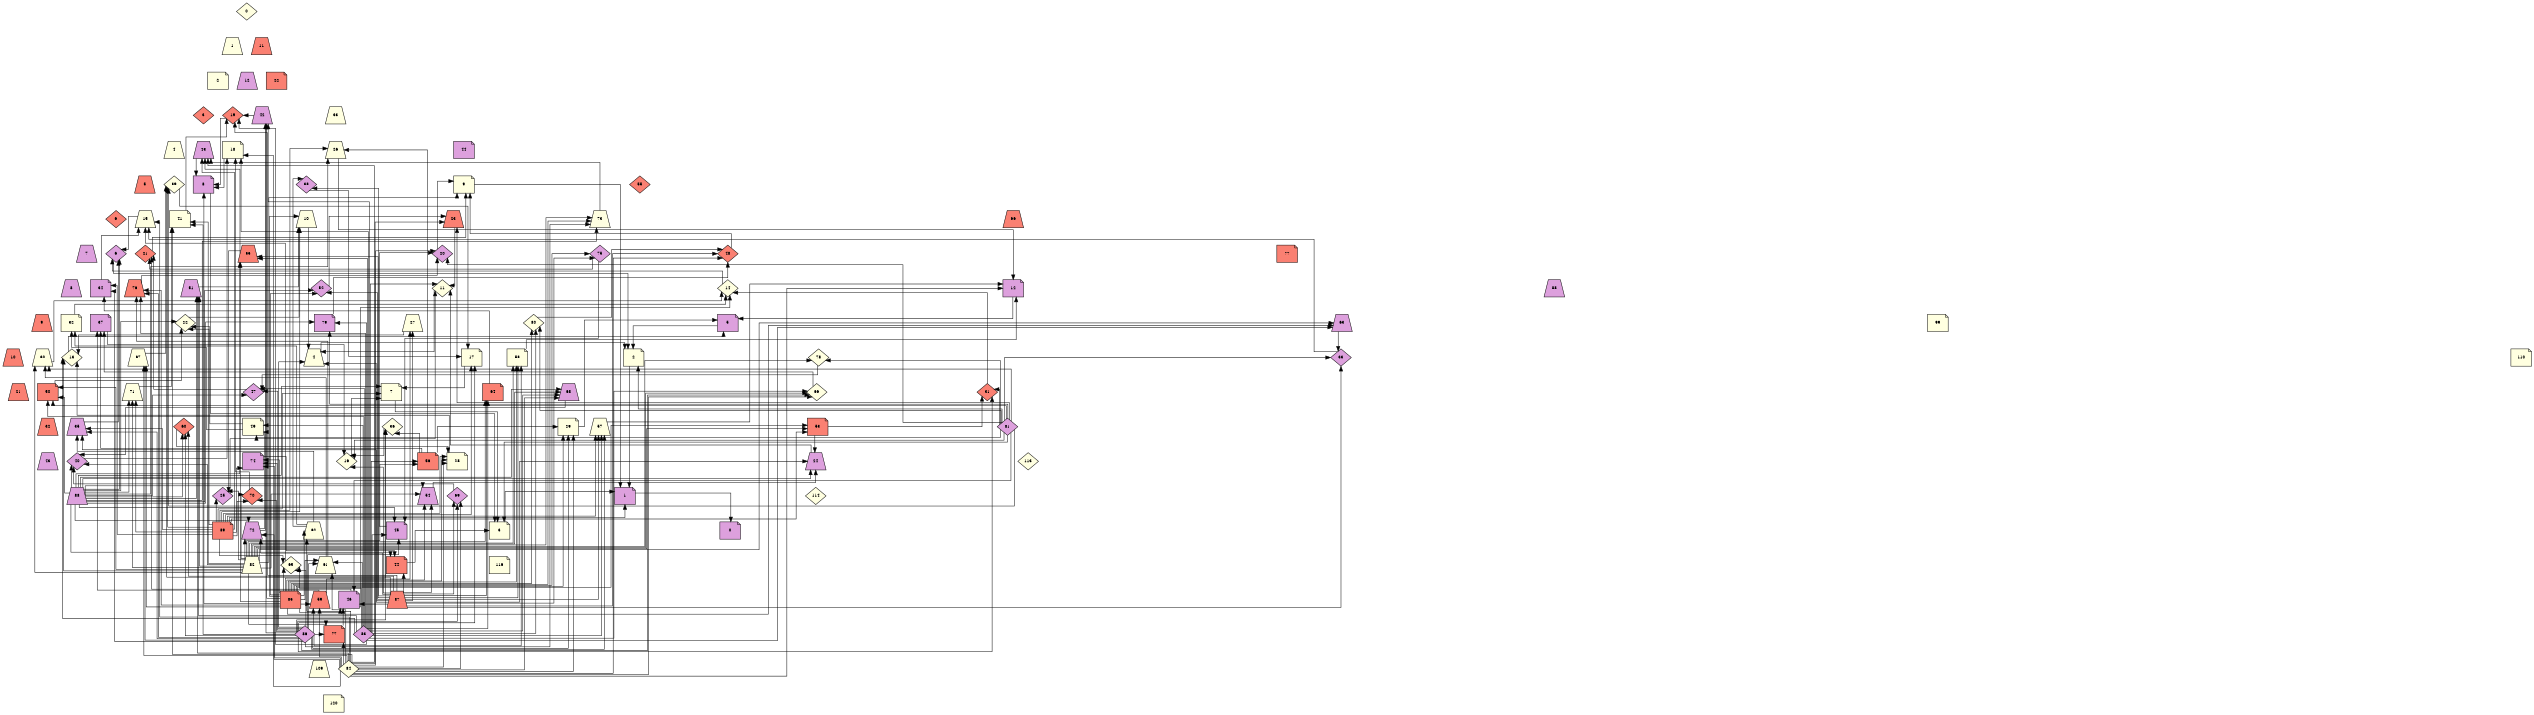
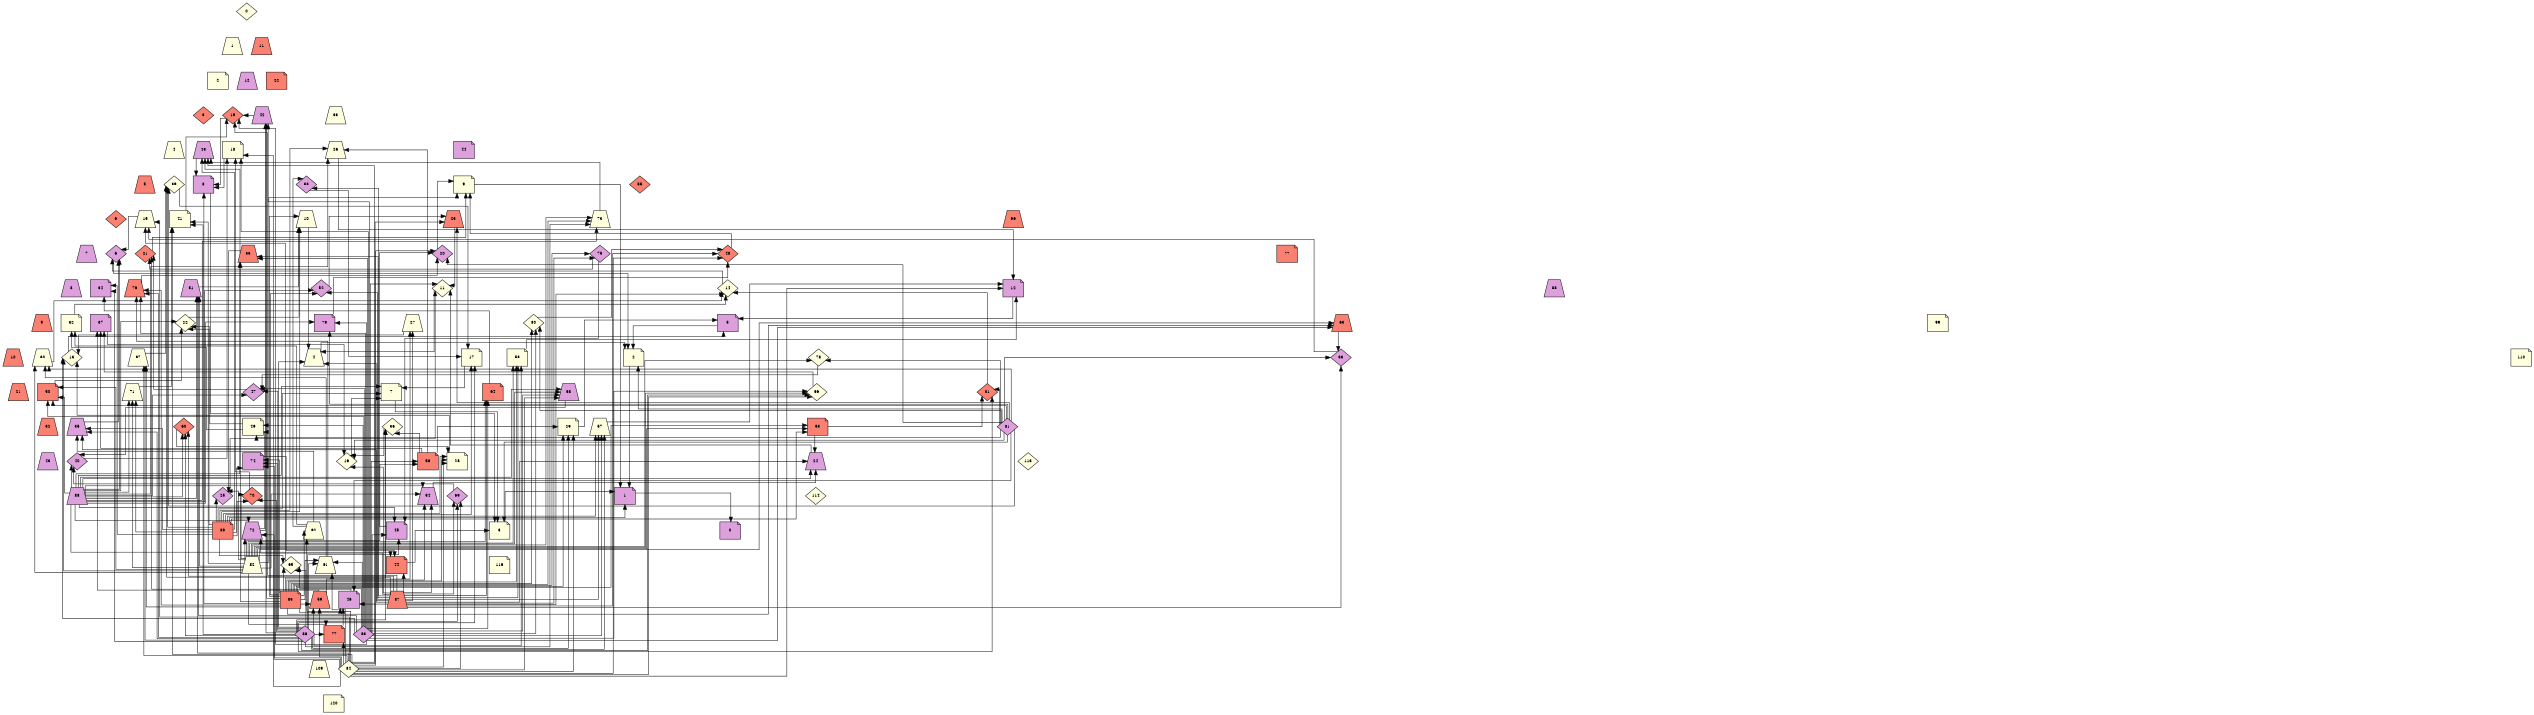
edge "34" -> "15": removed
edge "46" -> "14": now "87" -> "14"
node "63": fillcolor plum -> salmon
edge "82" -> "40": removed
